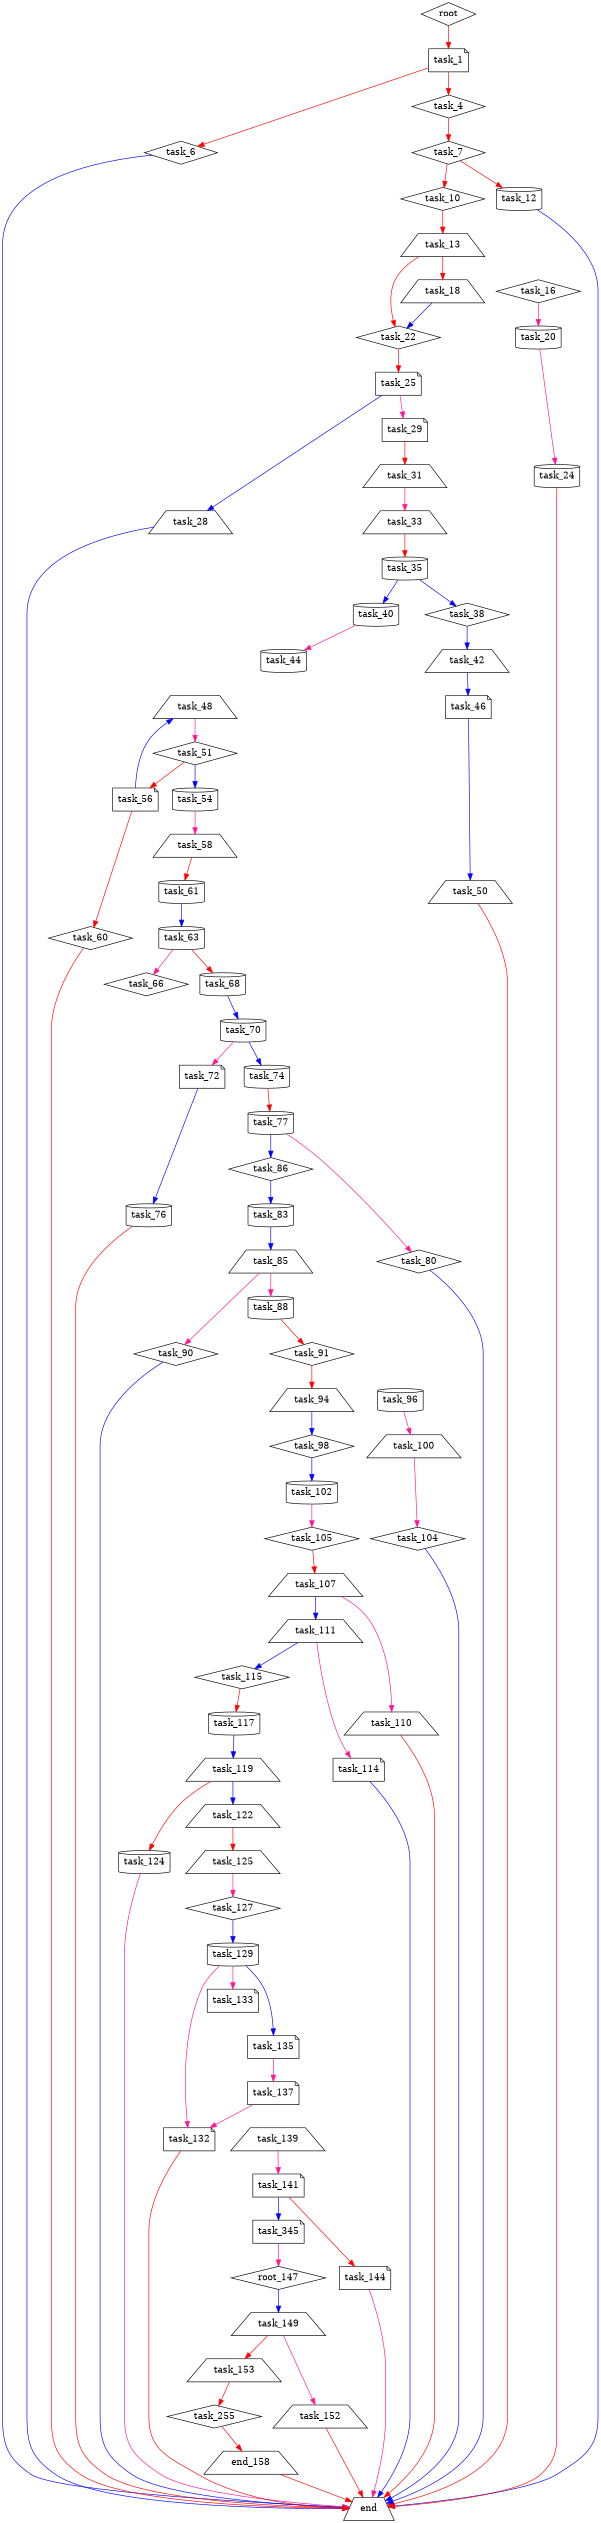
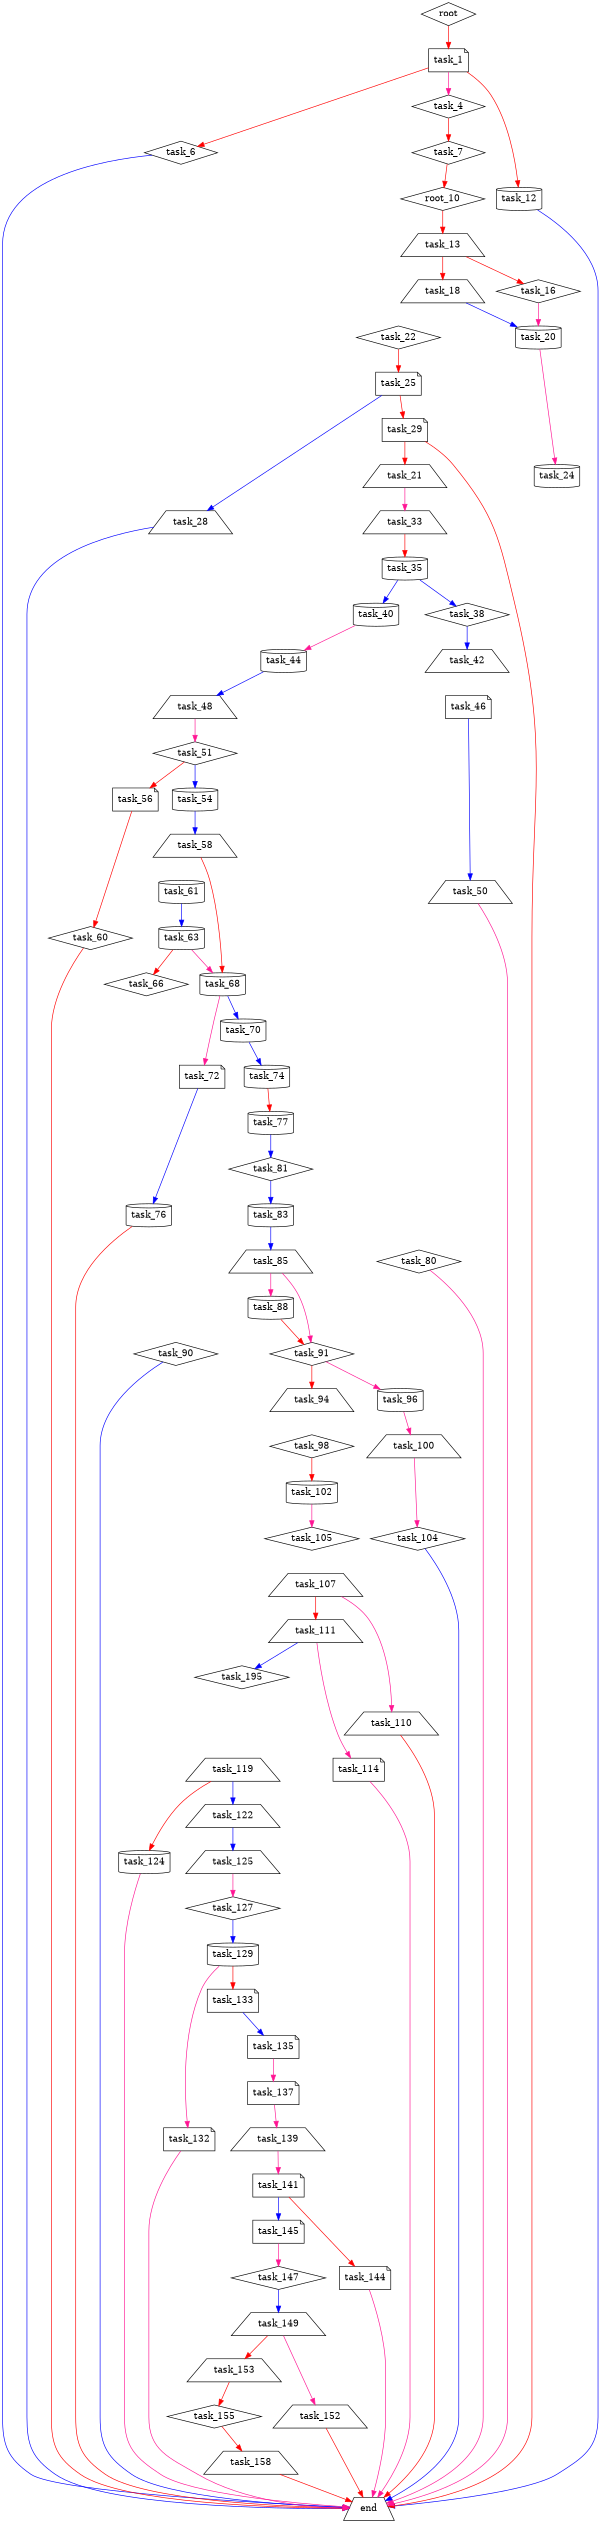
edge "task_1" -> "task_4": color red -> deeppink
edge "task_7" -> "task_12": now "task_1" -> "task_12"
node "task_10": label "task_10" -> "root_10"
edge "task_13" -> "task_22": now "task_13" -> "task_16"
edge "task_18" -> "task_22": now "task_18" -> "task_20"
edge "task_25" -> "task_29": color deeppink -> red
node "task_31": label "task_31" -> "task_21"
edge "task_42" -> "task_46": removed
edge "task_56" -> "task_48": now "task_44" -> "task_48"
edge "task_54" -> "task_58": color deeppink -> blue
edge "task_58" -> "task_61": now "task_58" -> "task_68"
edge "task_63" -> "task_68": color red -> deeppink
edge "task_63" -> "task_66": color deeppink -> red
edge "task_70" -> "task_72": now "task_68" -> "task_72"
node "task_86": label "task_86" -> "task_81"
edge "task_77" -> "task_80": removed
edge "task_85" -> "task_90": now "task_85" -> "task_91"
edge "task_91" -> "task_96": added
edge "task_94" -> "task_98": removed
edge "task_98" -> "task_102": color blue -> red
edge "task_105" -> "task_107": removed
edge "task_24" -> "end": now "task_29" -> "end"
edge "task_107" -> "task_111": color blue -> red
node "task_115": label "task_115" -> "task_195"
node "task_117": removed
edge "task_50" -> "end": color red -> deeppink
edge "task_122" -> "task_125": color red -> blue
edge "task_80" -> "end": color blue -> deeppink
edge "task_129" -> "task_133": color deeppink -> red
edge "task_129" -> "task_135": now "task_133" -> "task_135"
edge "task_137" -> "task_132": now "task_137" -> "task_139"
edge "task_114" -> "end": color blue -> deeppink
node "task_345": label "task_345" -> "task_145"
node "root_147": label "root_147" -> "task_147"
edge "task_132" -> "end": color red -> deeppink
node "task_255": label "task_255" -> "task_155"
node "end_158": label "end_158" -> "task_158"
